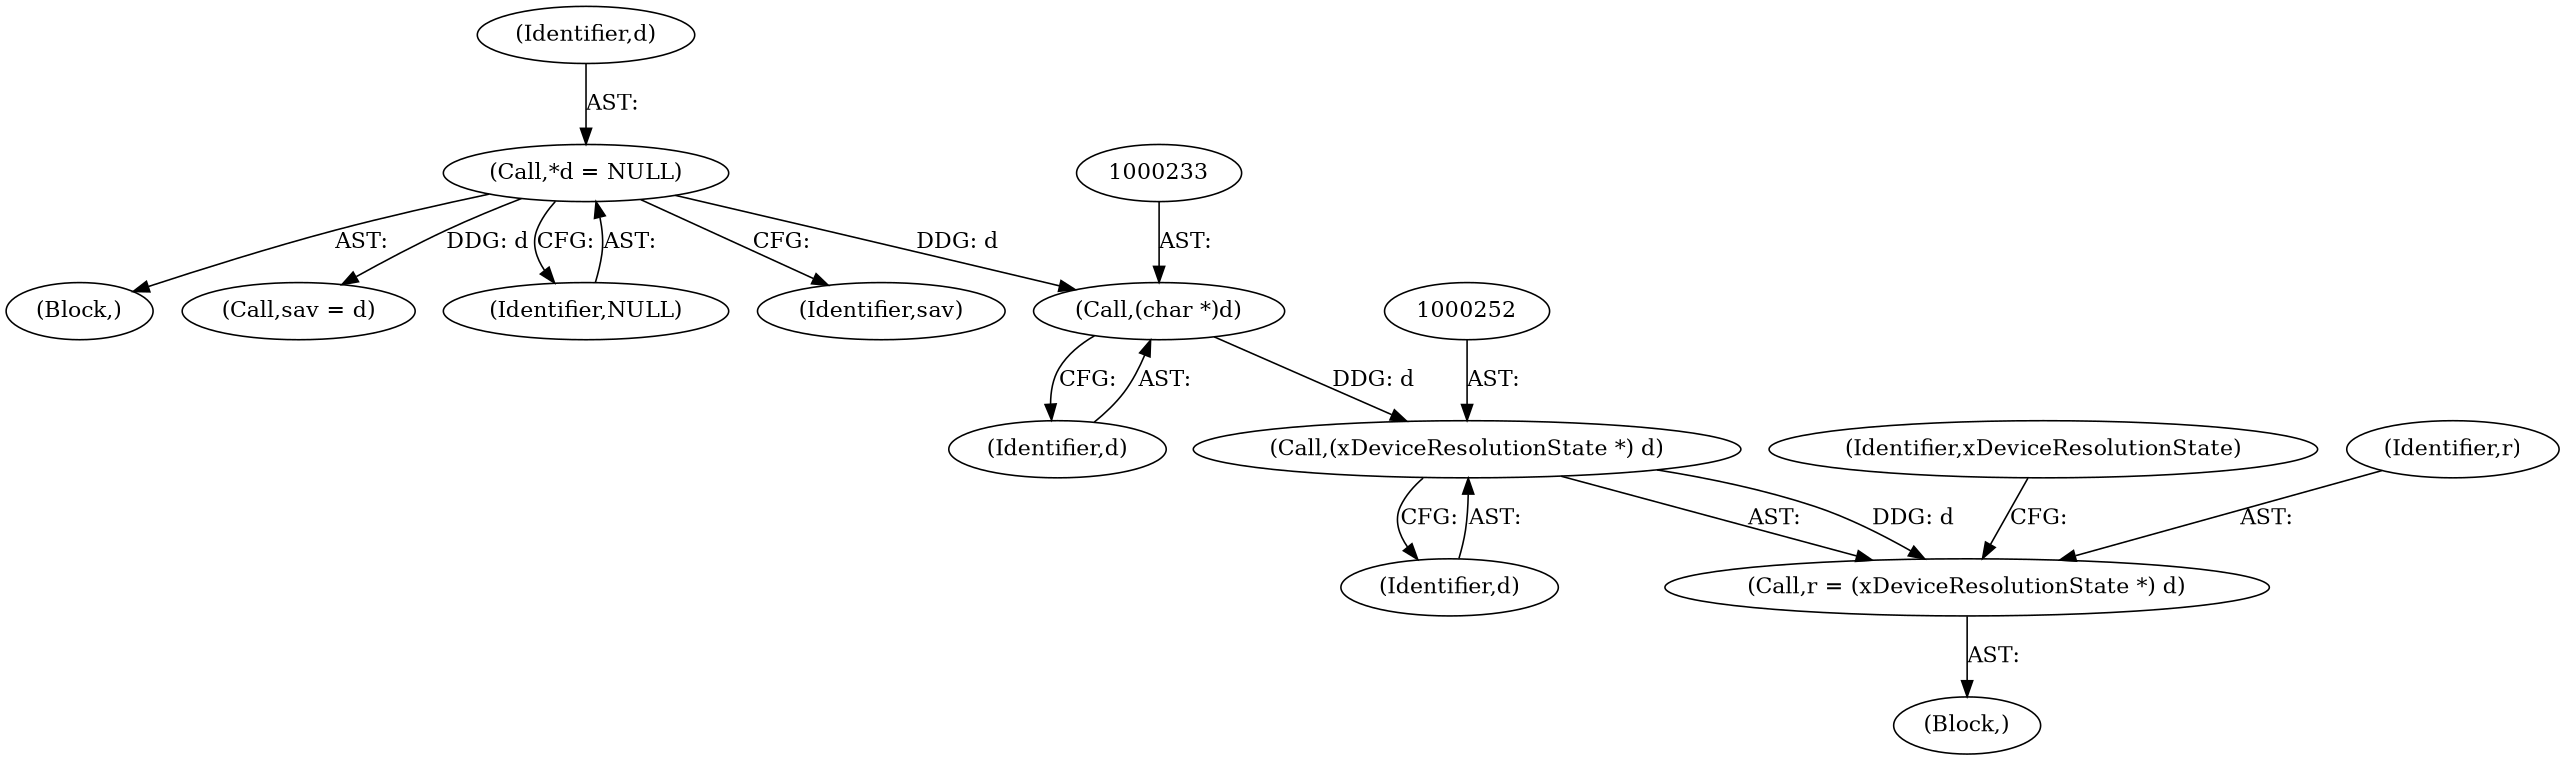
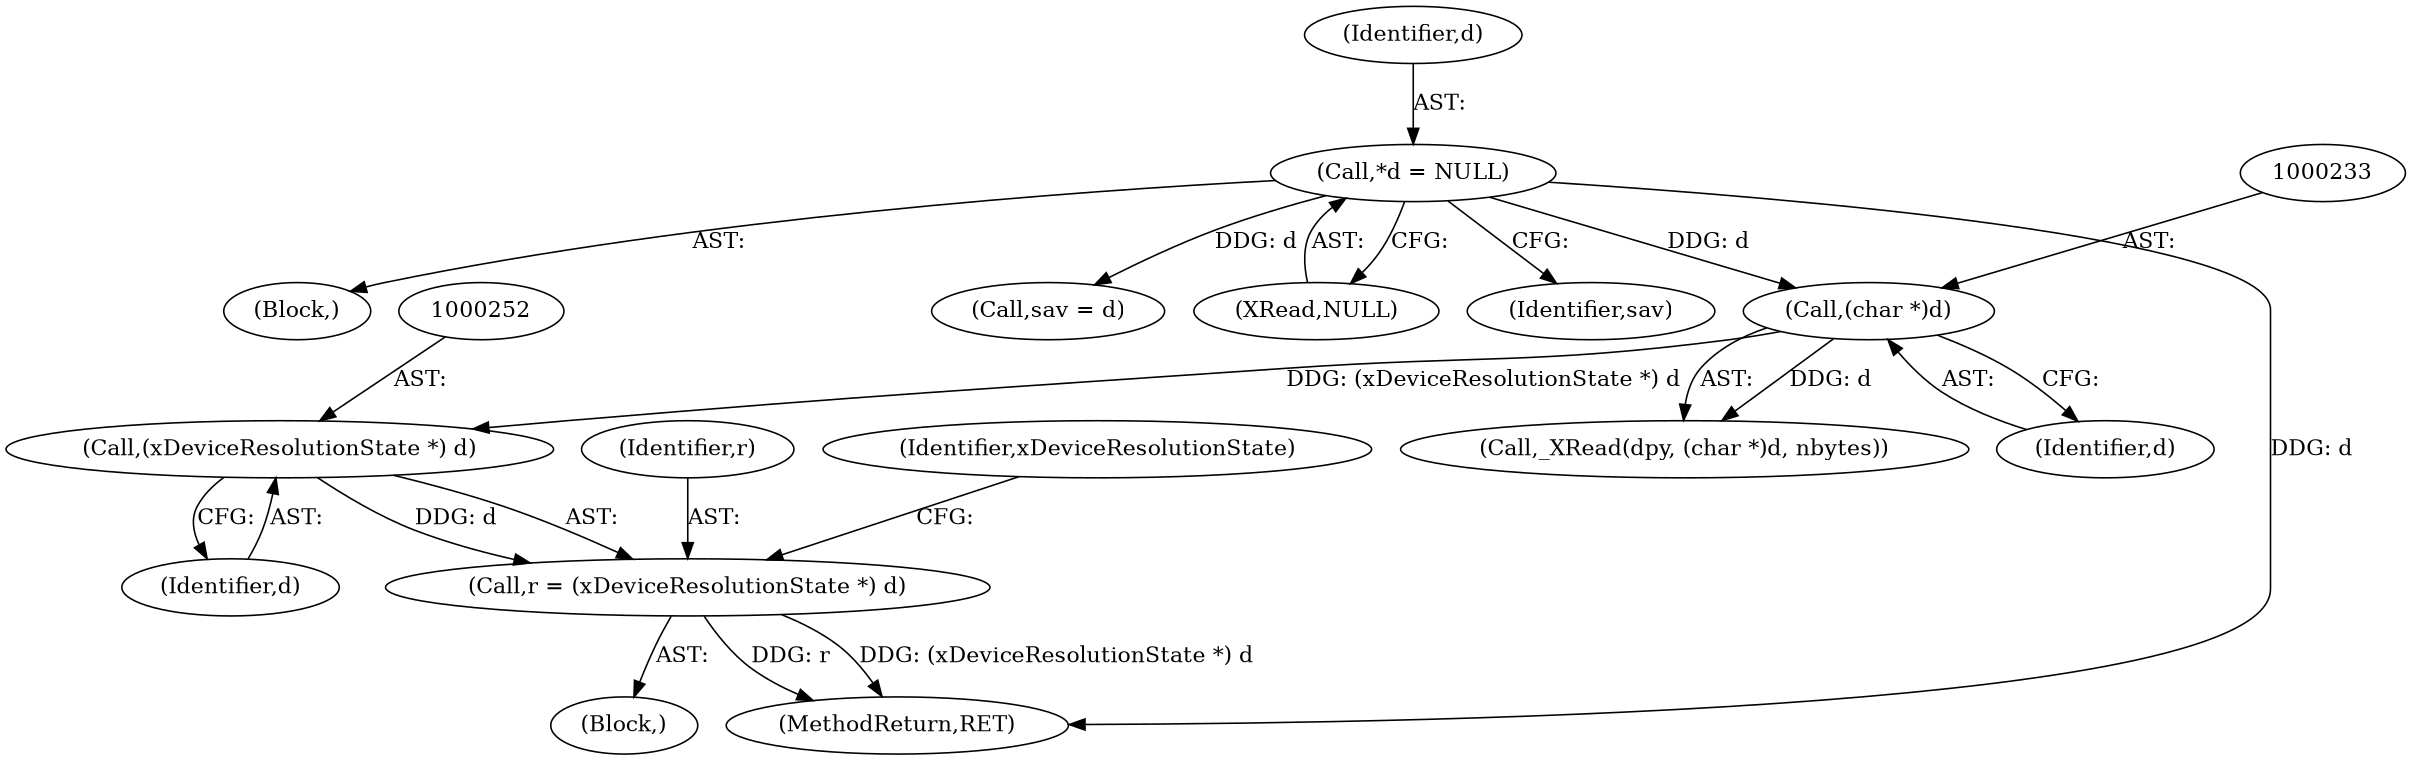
node "(Identifier,NULL)": label "(Identifier,NULL)" -> "(XRead,NULL)"
edge "(Call,(char *)d)" -> "(Call,(xDeviceResolutionState *) d)": label "DDG: d" -> "DDG: (xDeviceResolutionState *) d"
node "(Call,_XRead(dpy, (char *)d, nbytes))": added
node "(MethodReturn,RET)": added
